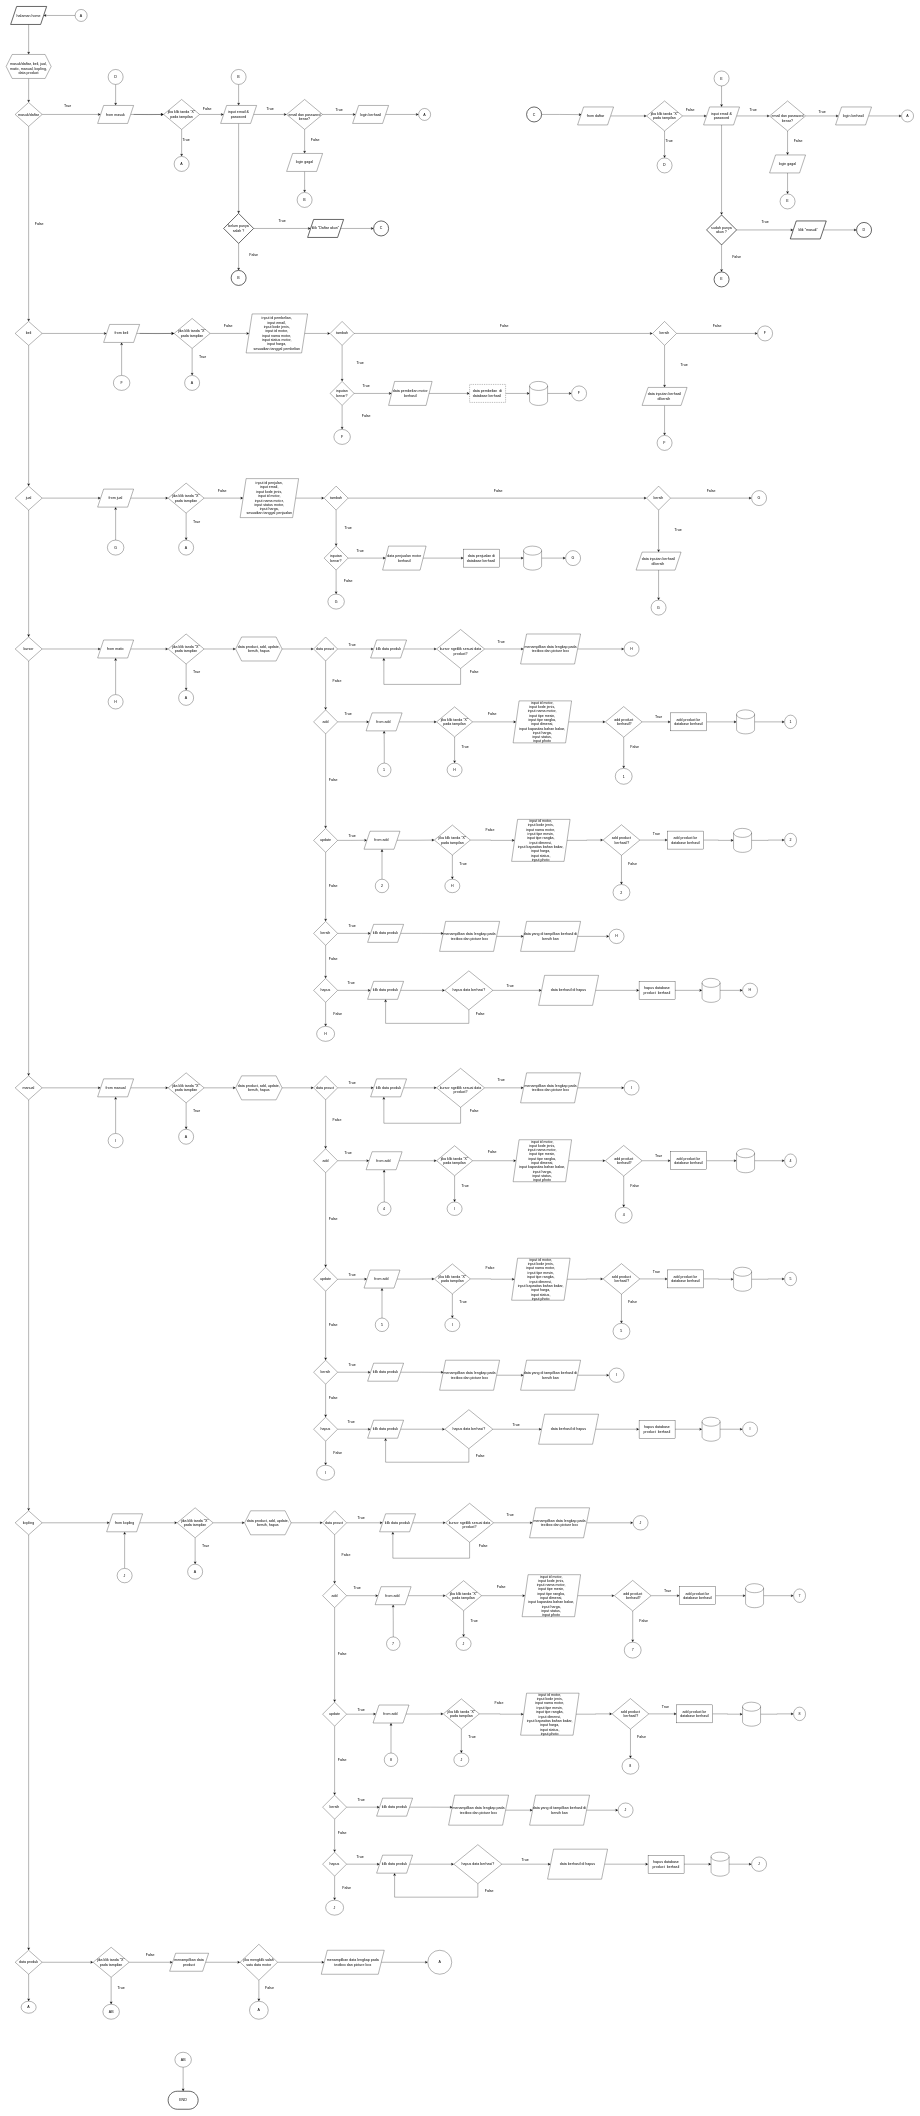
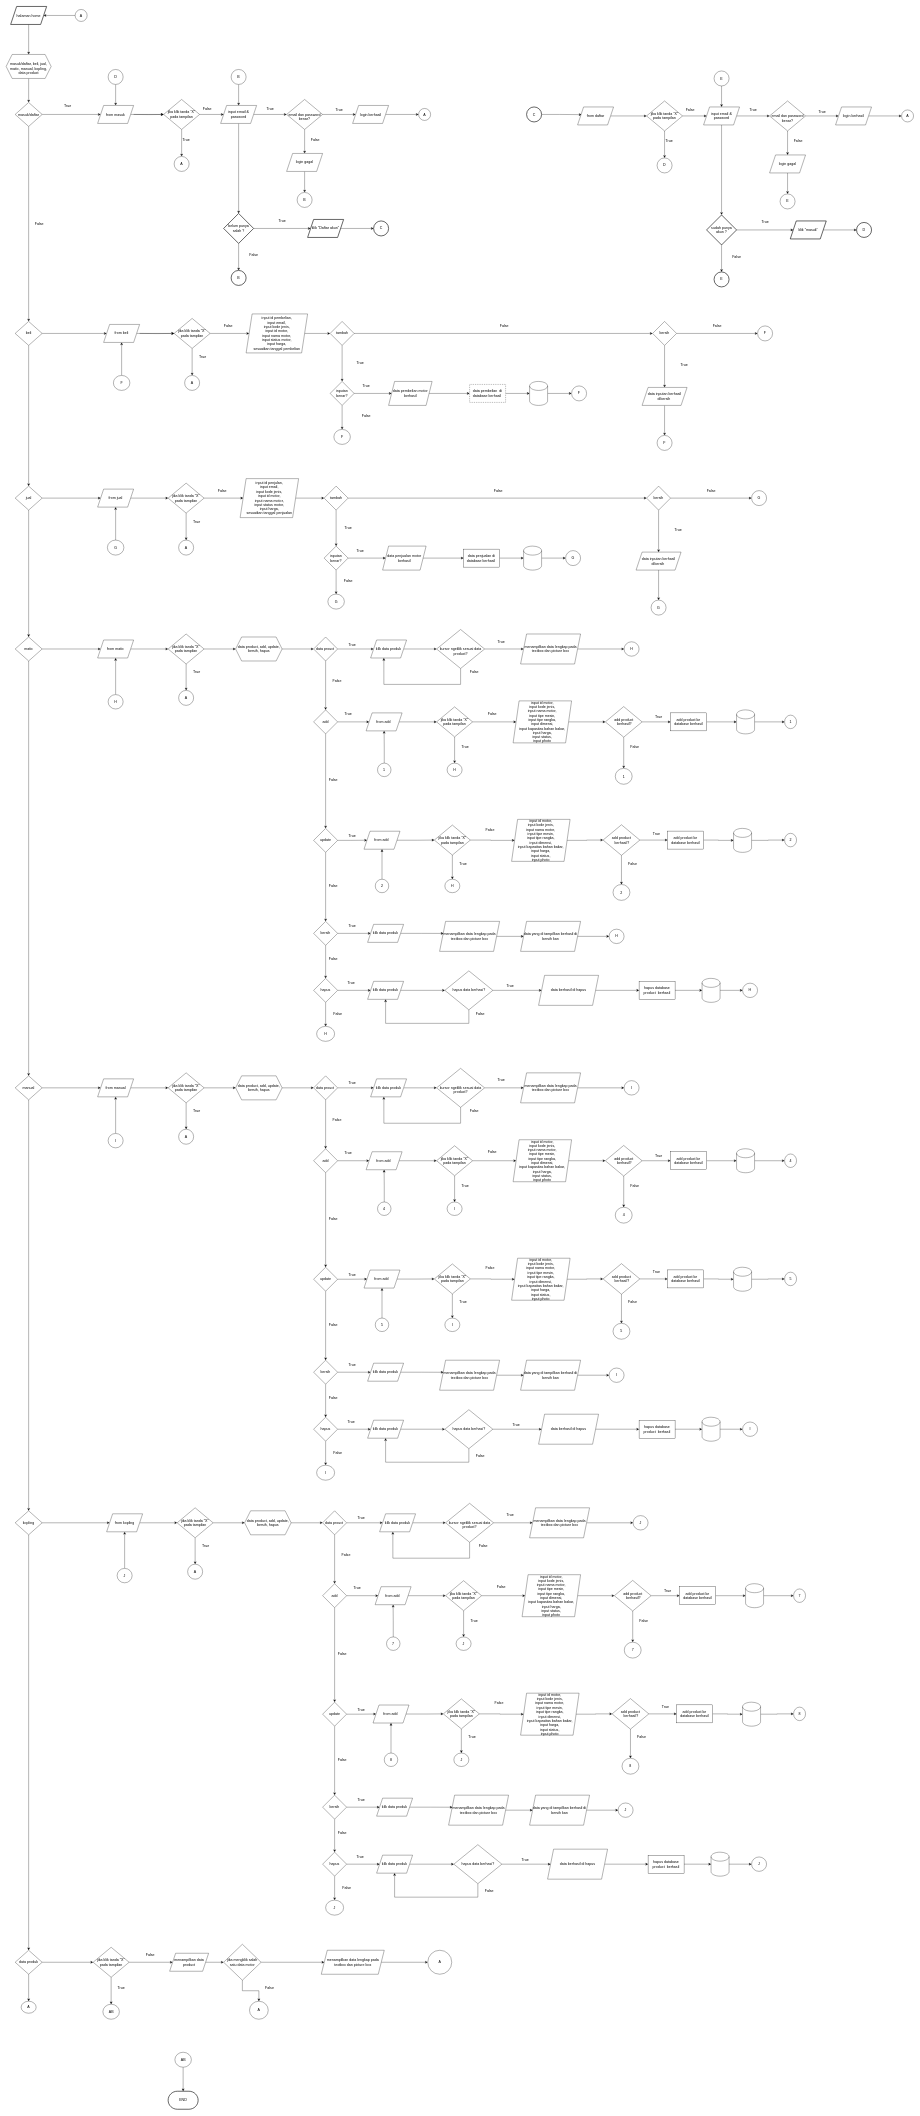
node "kursor": label "kursor" -> "matic"
node "jika mengklik salah satu data motor": moved (259, 1962) -> (242, 1962)
